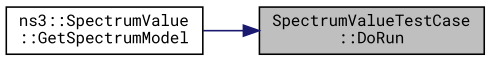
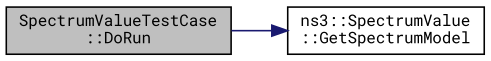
edge "ns3::SpectrumValue ::GetSpectrumModel" -> "SpectrumValueTestCase ::DoRun": reversed
